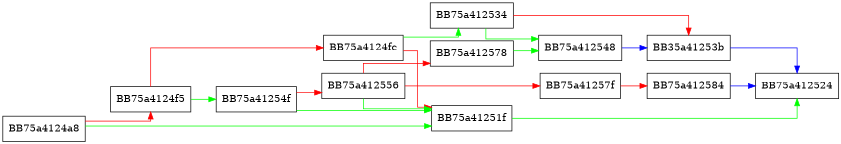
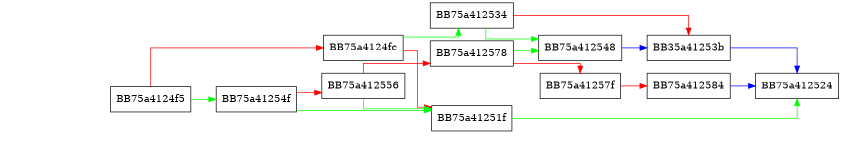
edge "BB75a412556" -> "BB75a41257f": now "BB75a412578" -> "BB75a41257f"
node "BB75a4124a8": removed
